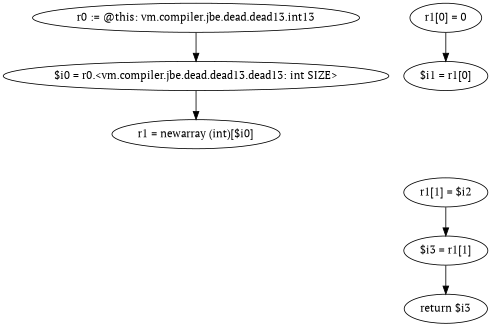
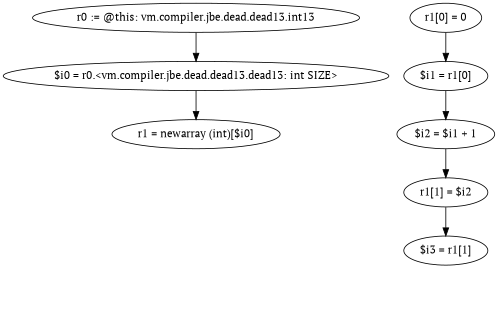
node "$i2 = $i1 + 1": added
node "return $i3": removed
